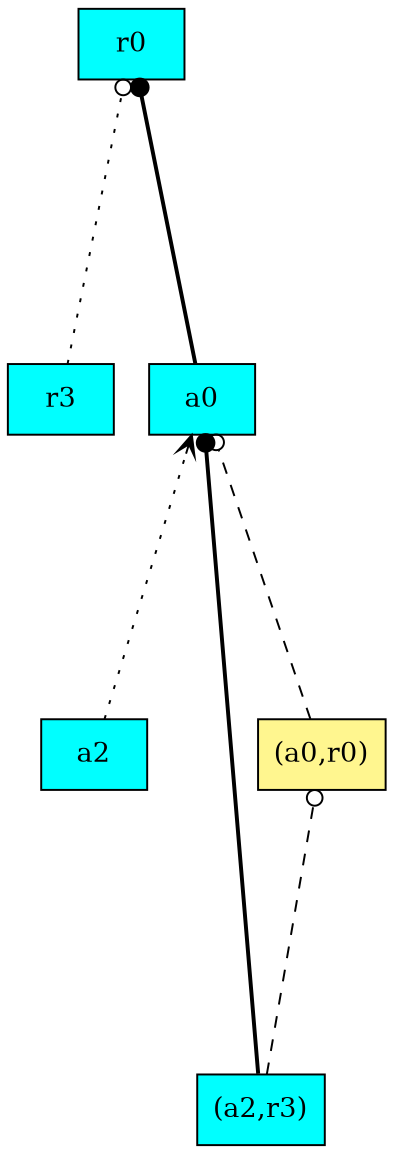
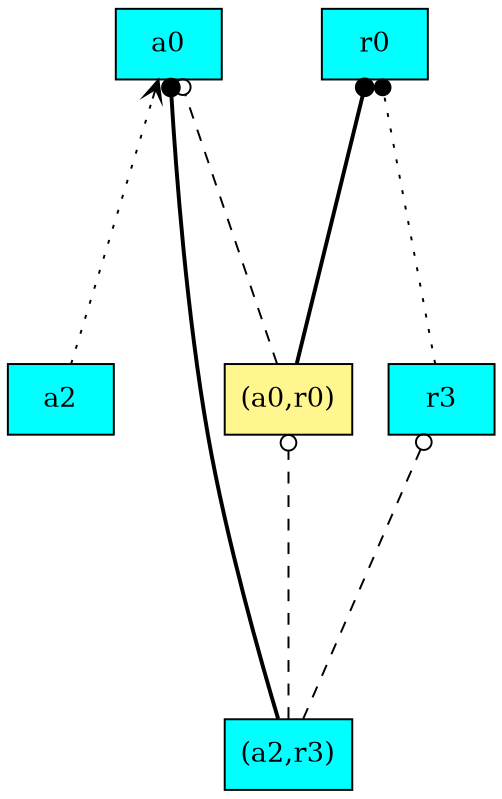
edge "r3" -> "r0": arrowhead odot -> dot
edge "a0" -> "r0": now "(a0,r0)" -> "r0"
edge "(a2,r3)" -> "r3": added
